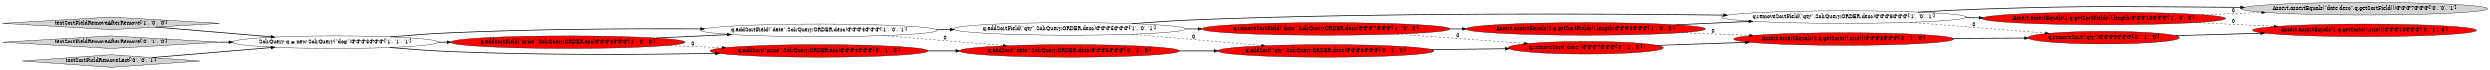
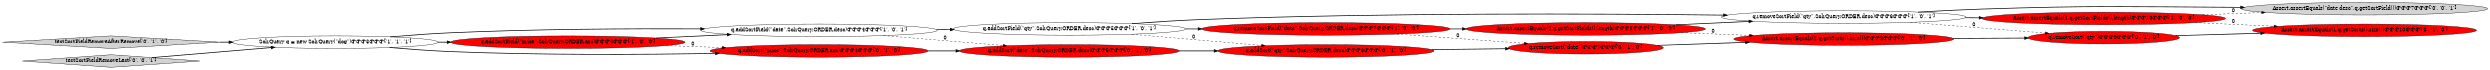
node "testSortFieldRemoveAfterRemove['1', '0', '0']": removed
